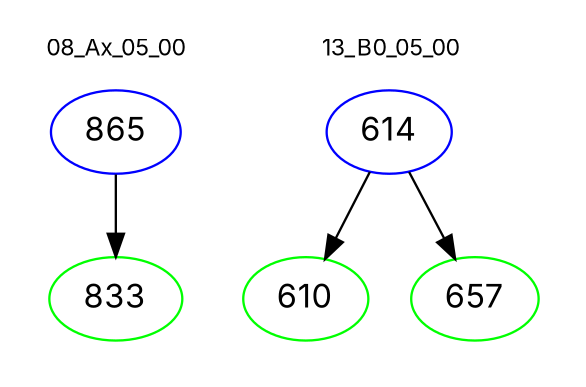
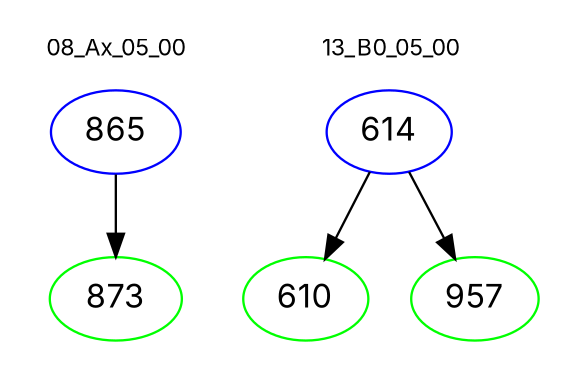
node "833": label "833" -> "873"
node "657": label "657" -> "957"
